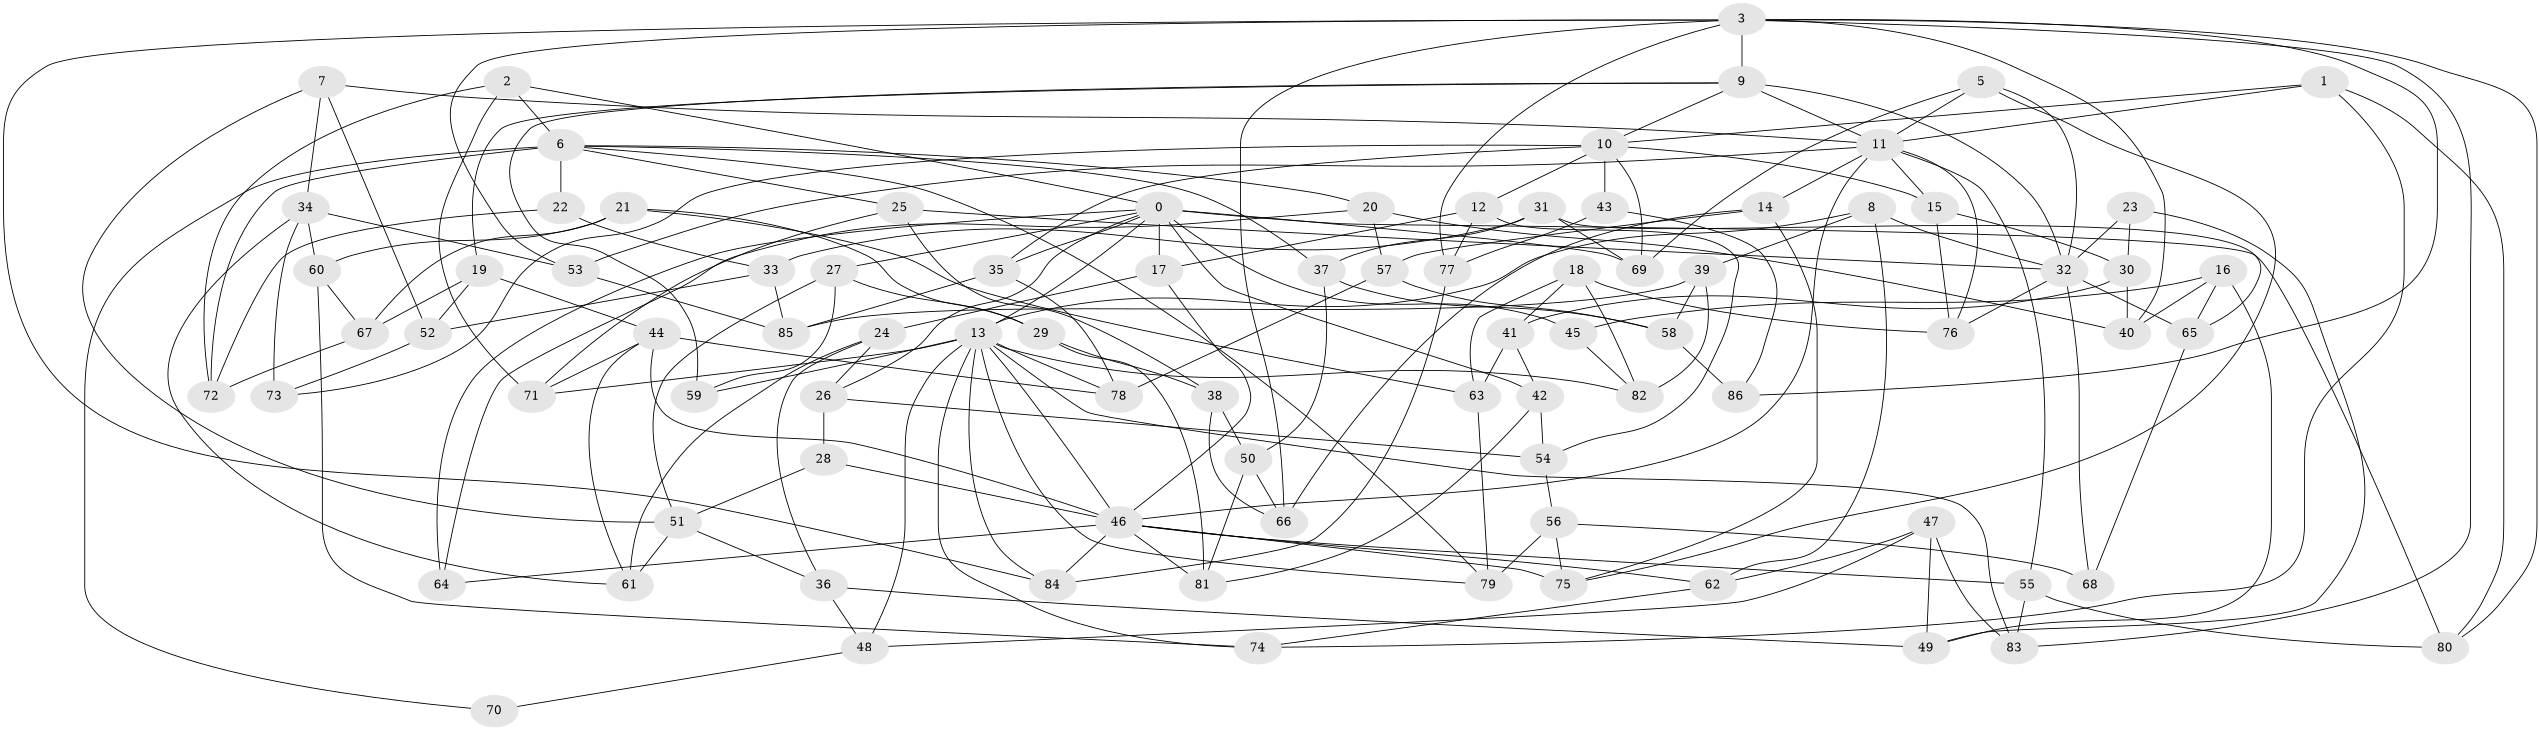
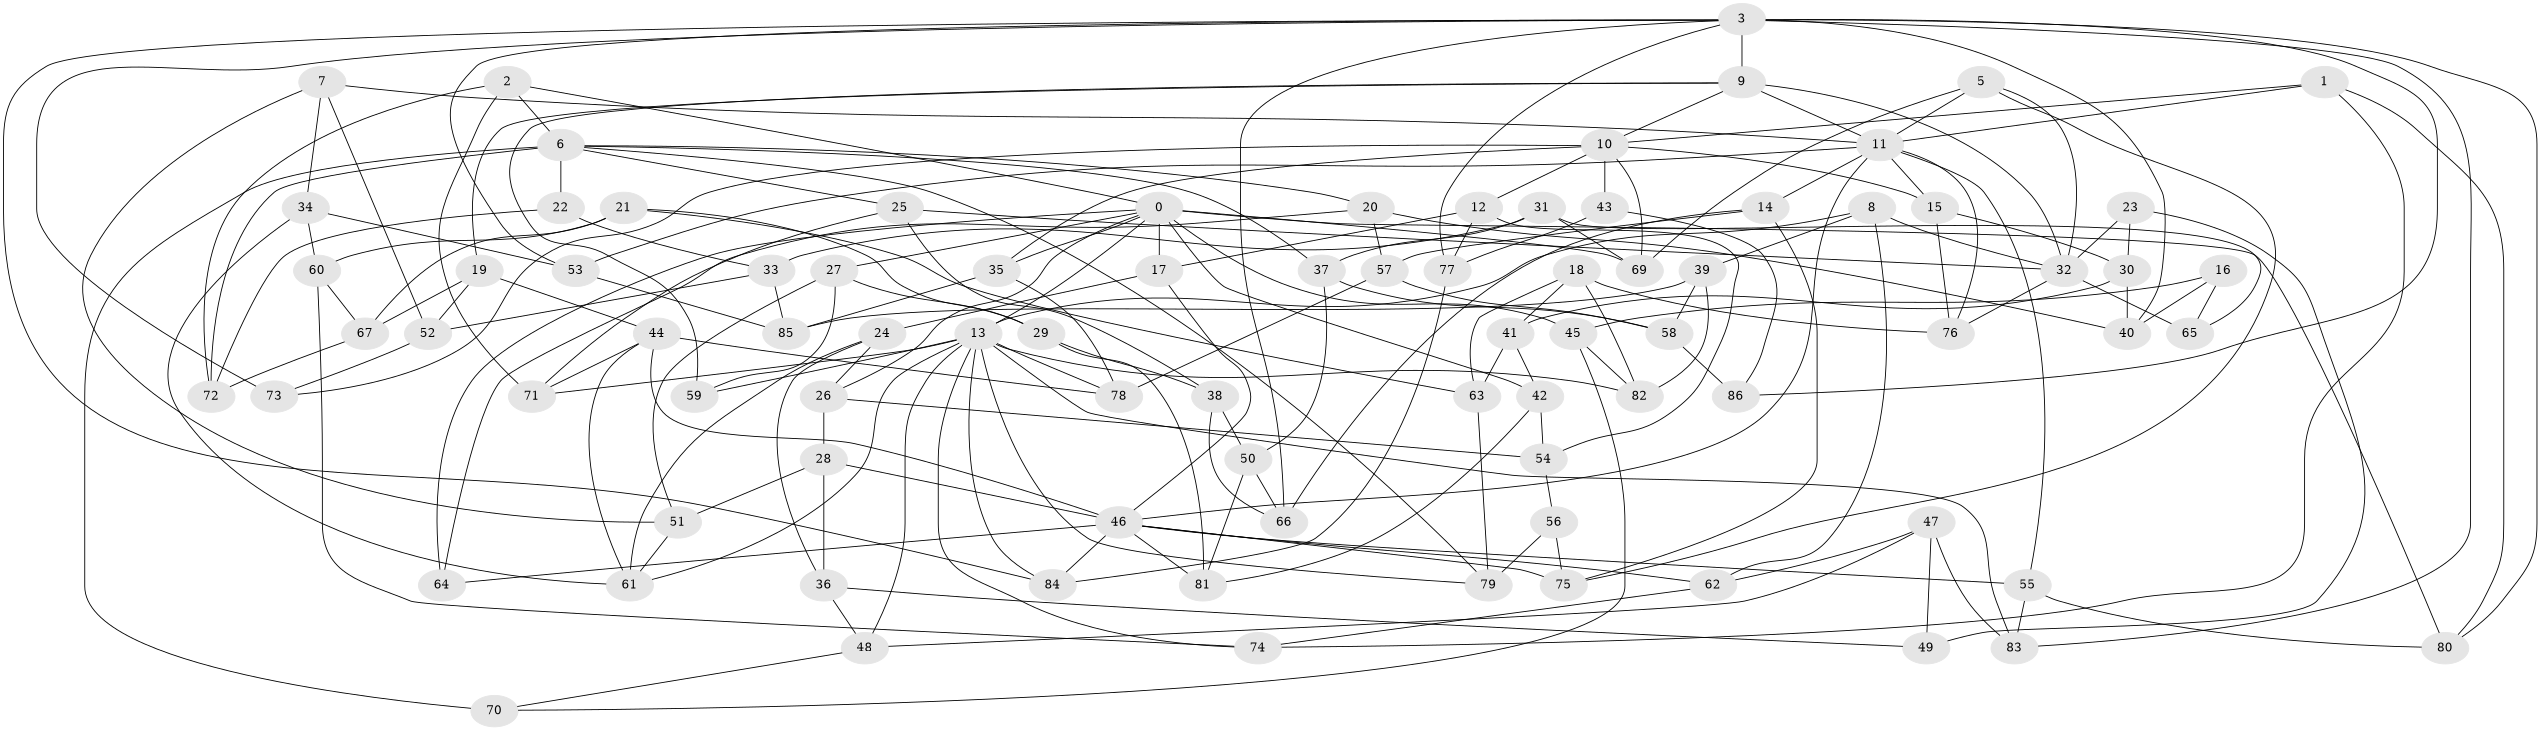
edge "34" -- "73": now "3" -- "73"
edge "13" -- "46": now "13" -- "61"
edge "51" -- "36": now "28" -- "36"
edge "16" -- "49": removed
node "68": removed
edge "45" -- "70": added
